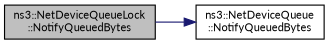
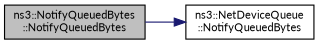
node "ns3::NetDeviceQueueLock ::NotifyQueuedBytes": label "ns3::NetDeviceQueueLock ::NotifyQueuedBytes" -> "ns3::NotifyQueuedBytes ::NotifyQueuedBytes"
